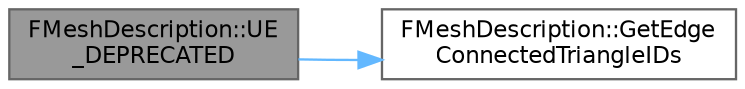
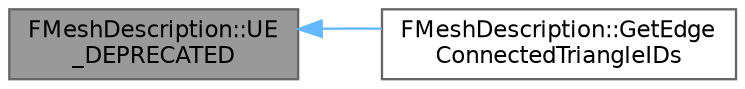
edge "FMeshDescription::UE _DEPRECATED" -> "FMeshDescription::GetEdge ConnectedTriangleIDs": reversed
